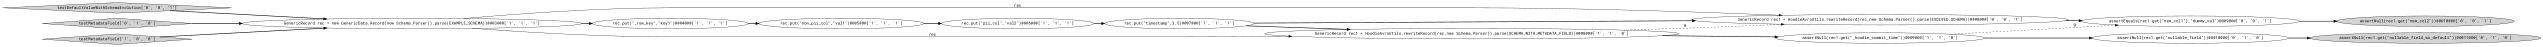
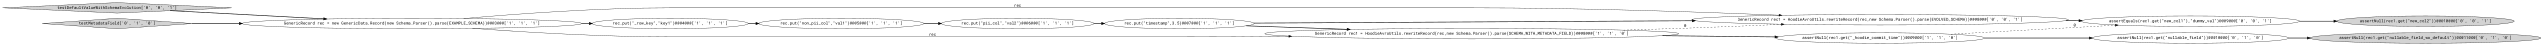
node "testMetadataField['1', '0', '0']": removed
